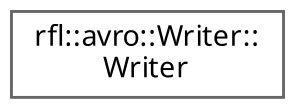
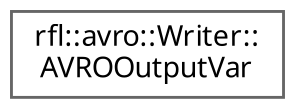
node "rfl::avro::Writer:: Writer": label "rfl::avro::Writer:: Writer" -> "rfl::avro::Writer:: AVROOutputVar"
